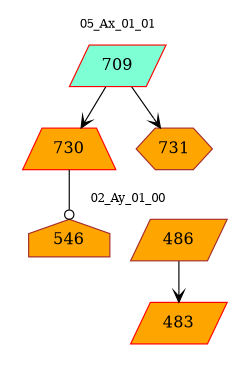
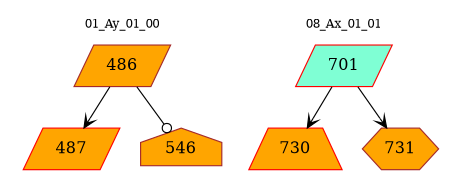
cluster "05_Ax_01_01": label "05_Ax_01_01" -> "08_Ax_01_01"
node "709": label "709" -> "701"
edge "730" -> "546": now "486" -> "546"
cluster "02_Ay_01_00": label "02_Ay_01_00" -> "01_Ay_01_00"
node "483": label "483" -> "487"
